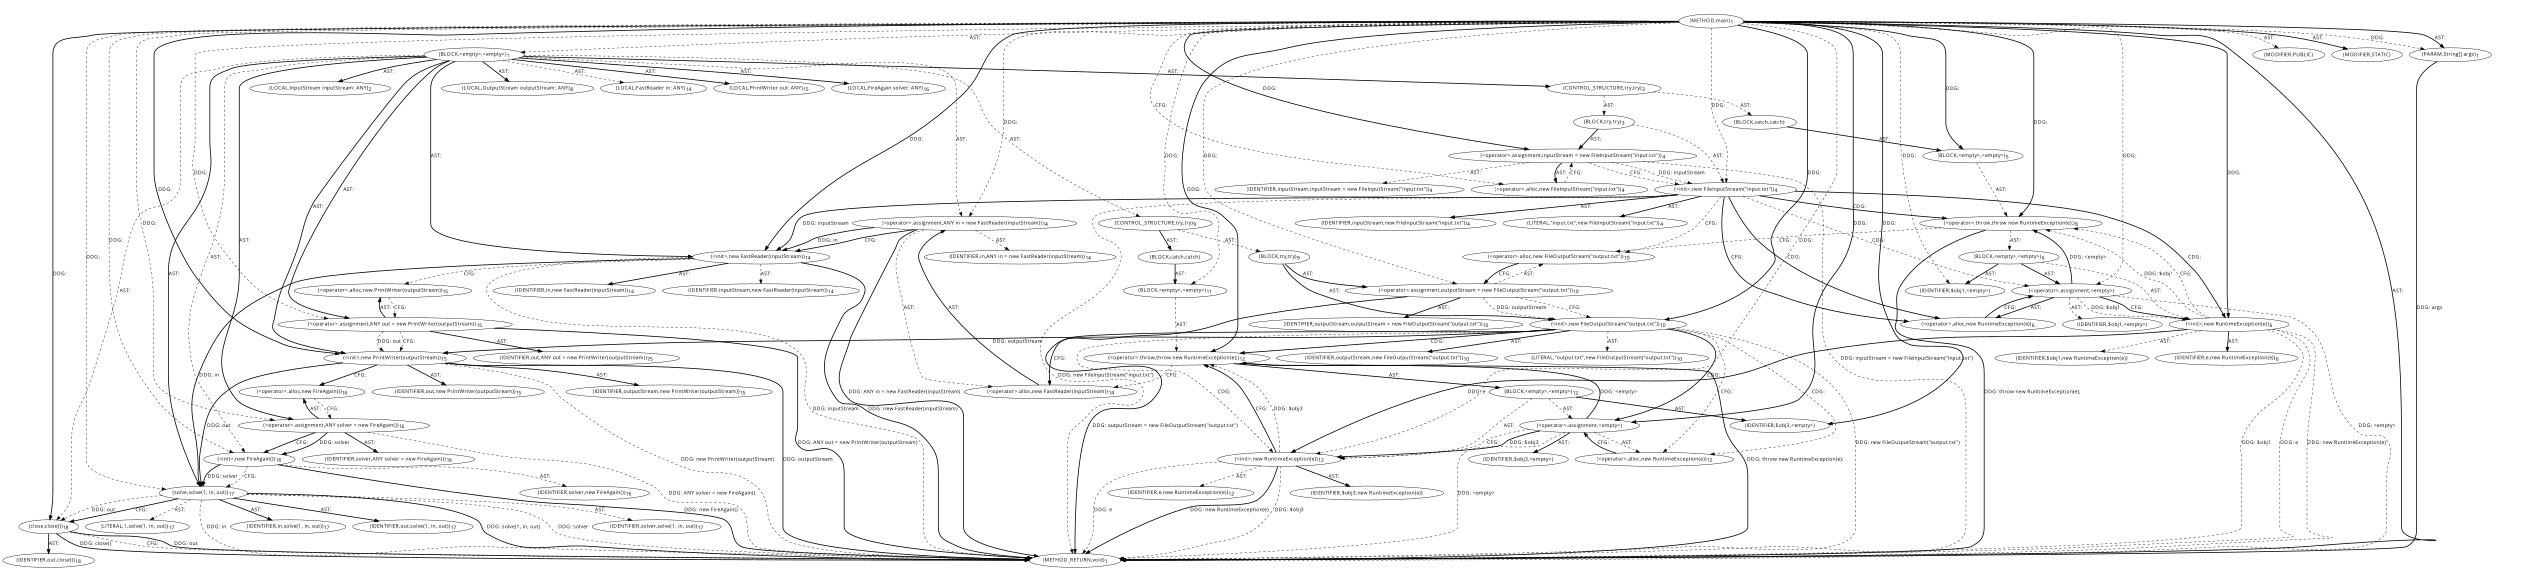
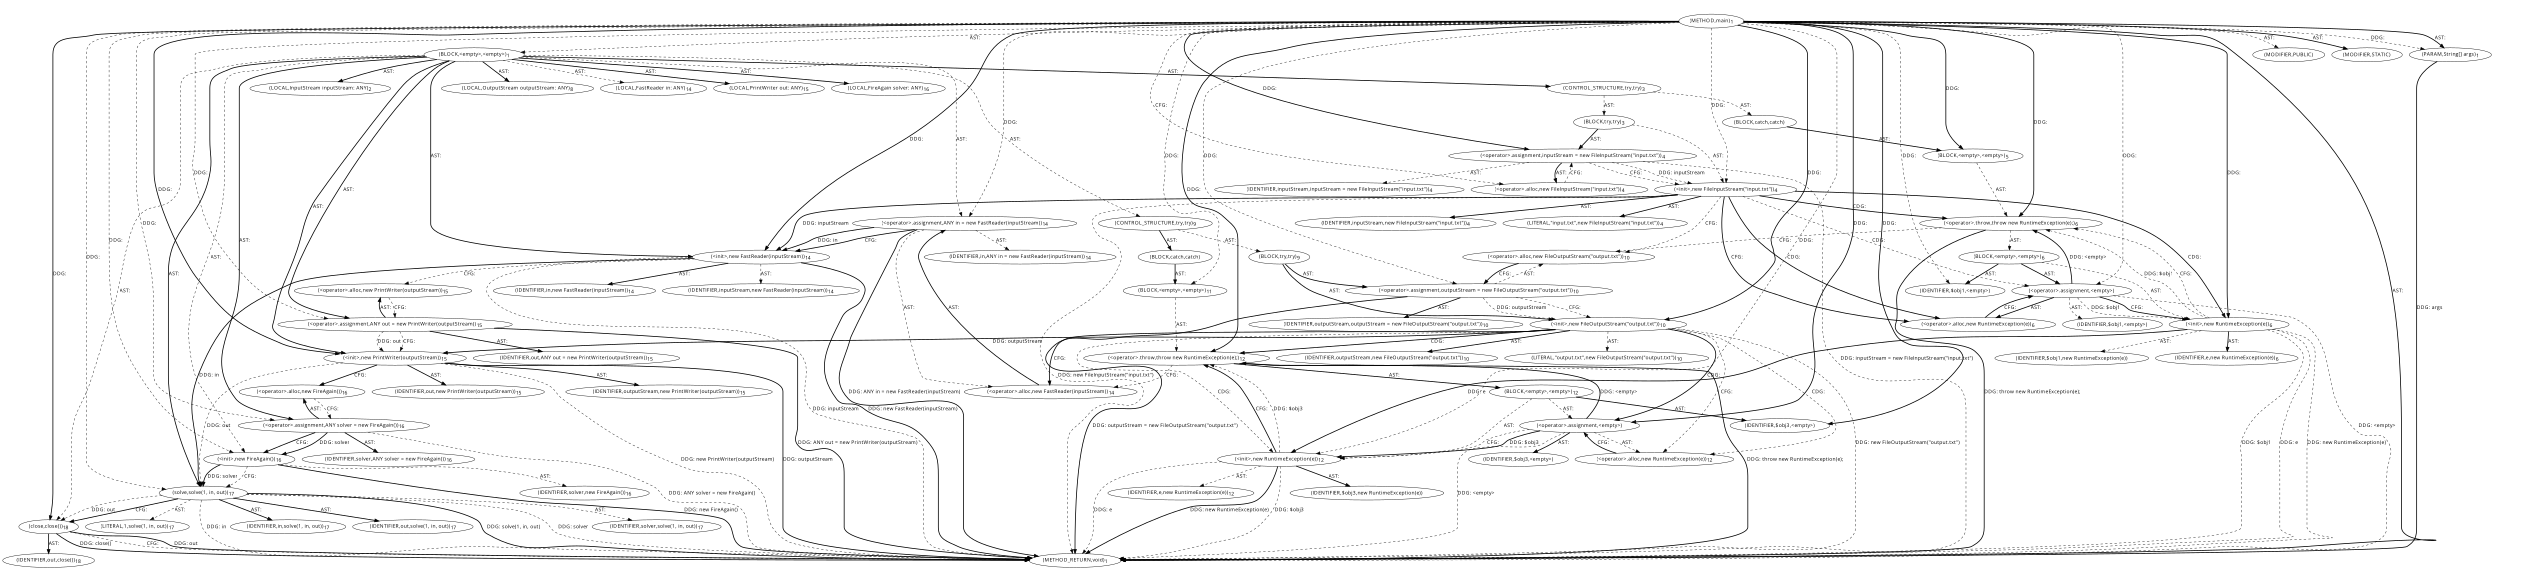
node "(IDENTIFIER,out,ANY out = new PrintWriter(outputStream))": text "75" -> "15"
edge "(<init>,new PrintWriter(outputStream))" -> "(solve,solve(1, in, out))": style bold -> dashed
